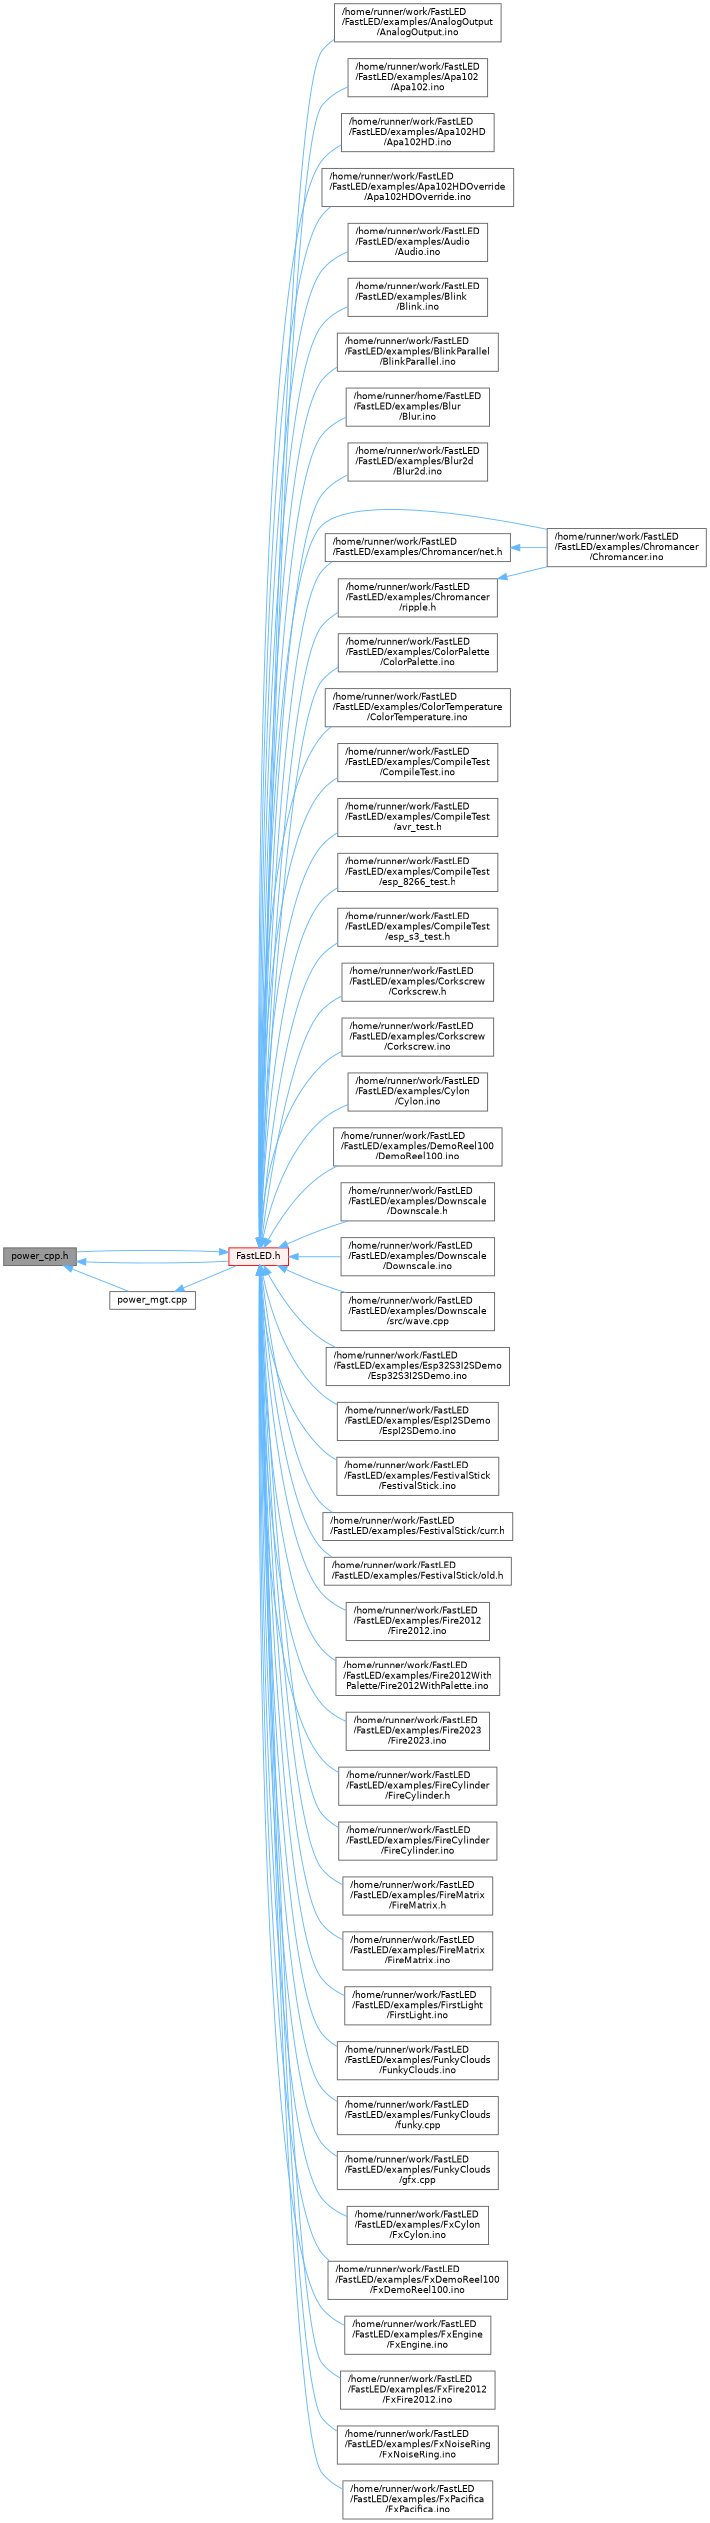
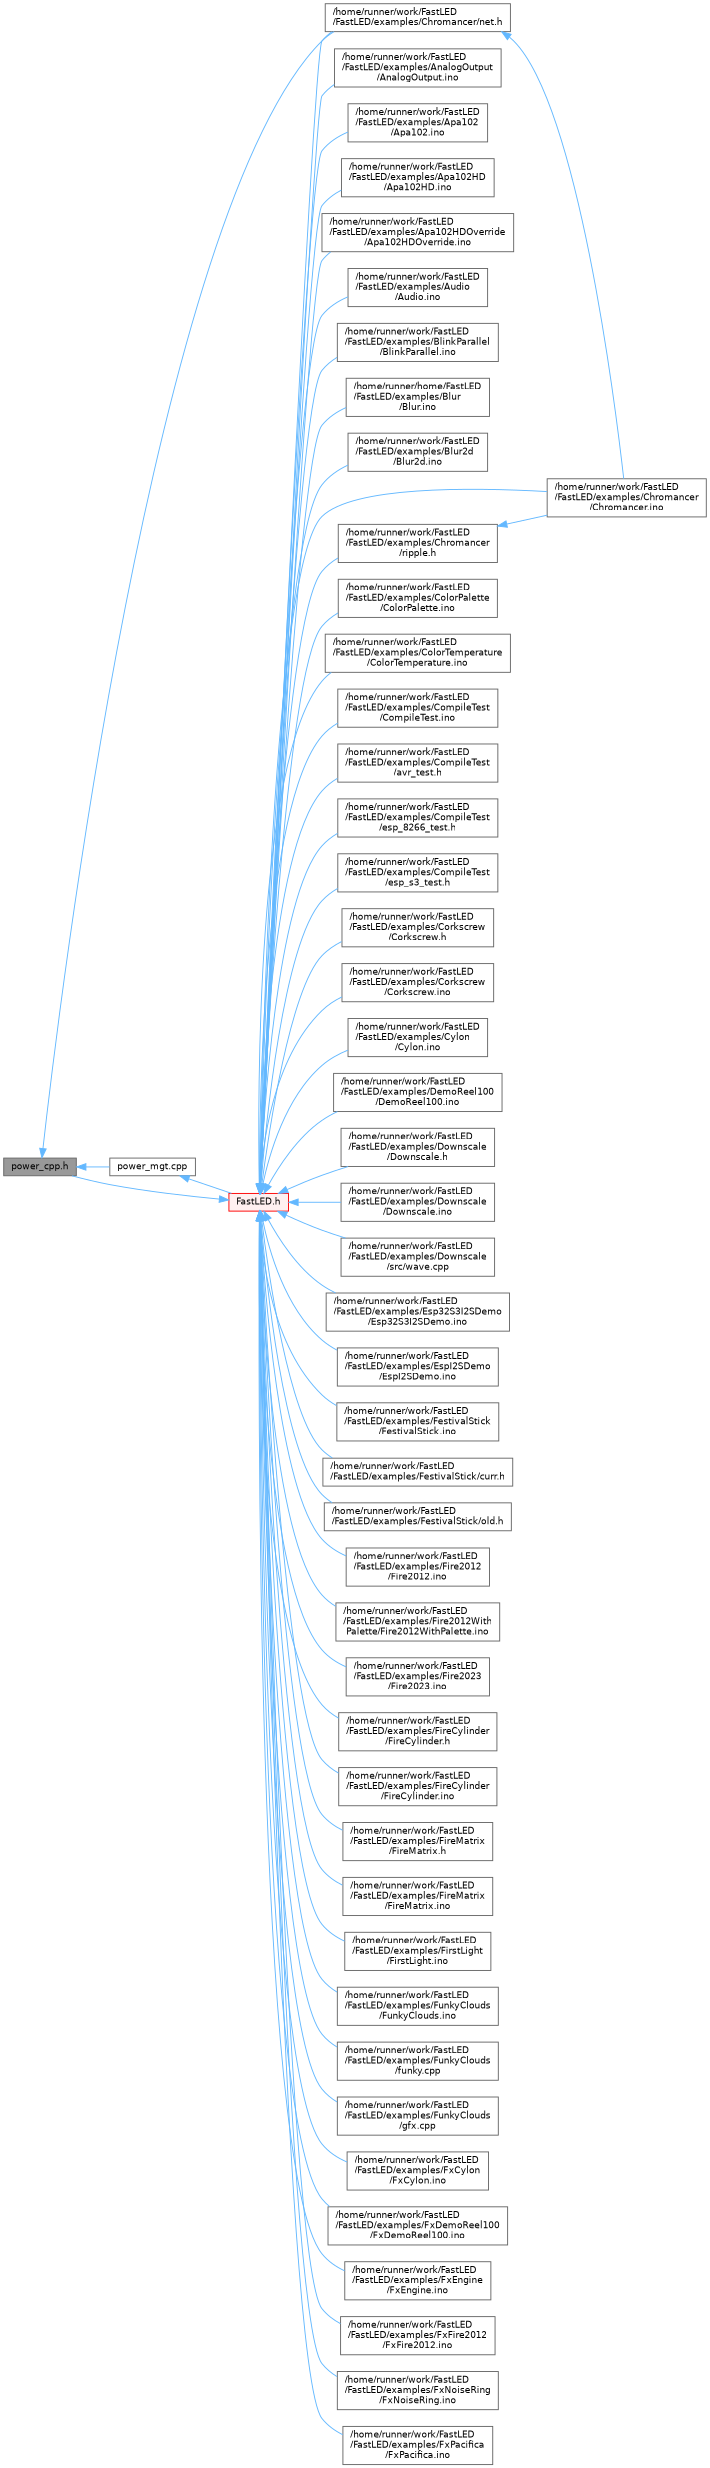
node "/home/runner/work/FastLED /FastLED/examples/Blink /Blink.ino": removed
edge "FastLED.h" -> "power_cpp.h": now "/home/runner/work/FastLED /FastLED/examples/Chromancer/net.h" -> "power_cpp.h"
